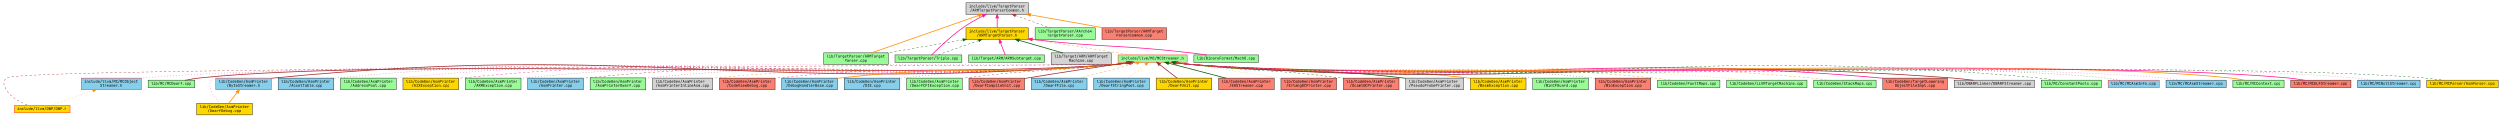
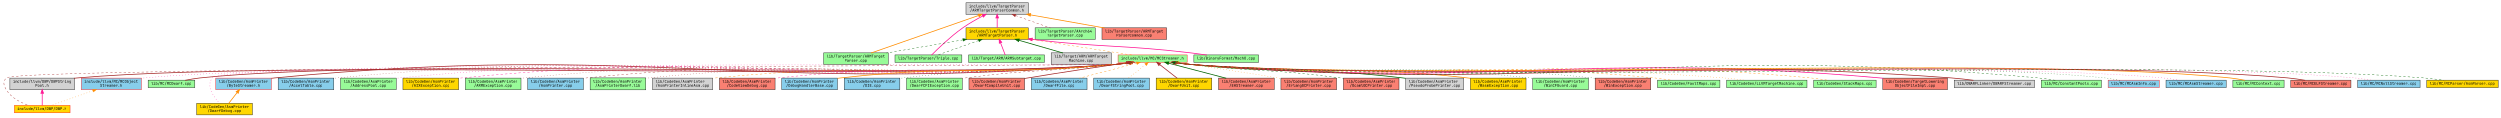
edge "lib/MC/MCELFStreamer.cpp" -> "include/llvm/MC/MCStreamer.h": color deeppink -> brown
node "include/llvm/DWP/DWPString Pool.h": added
node "lib/CodeGen/AsmPrinter /AsmPrinterDwarf.cpp": label "lib/CodeGen/AsmPrinter /AsmPrinterDwarf.cpp" -> "lib/CodeGen/AsmPrinter /AsmPrinterDwarf.lib"
